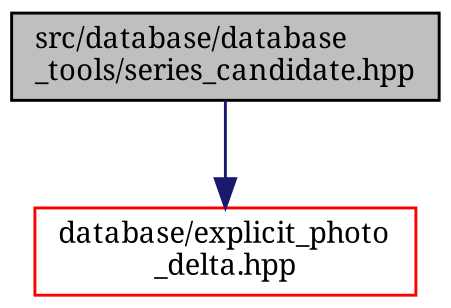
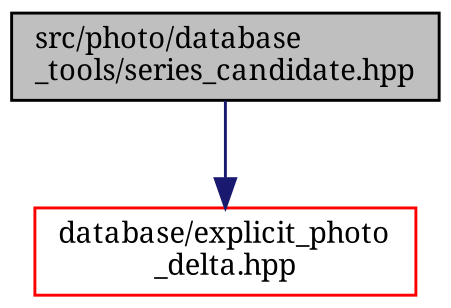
node "src/database/database _tools/series_candidate.hpp": label "src/database/database _tools/series_candidate.hpp" -> "src/photo/database _tools/series_candidate.hpp"
